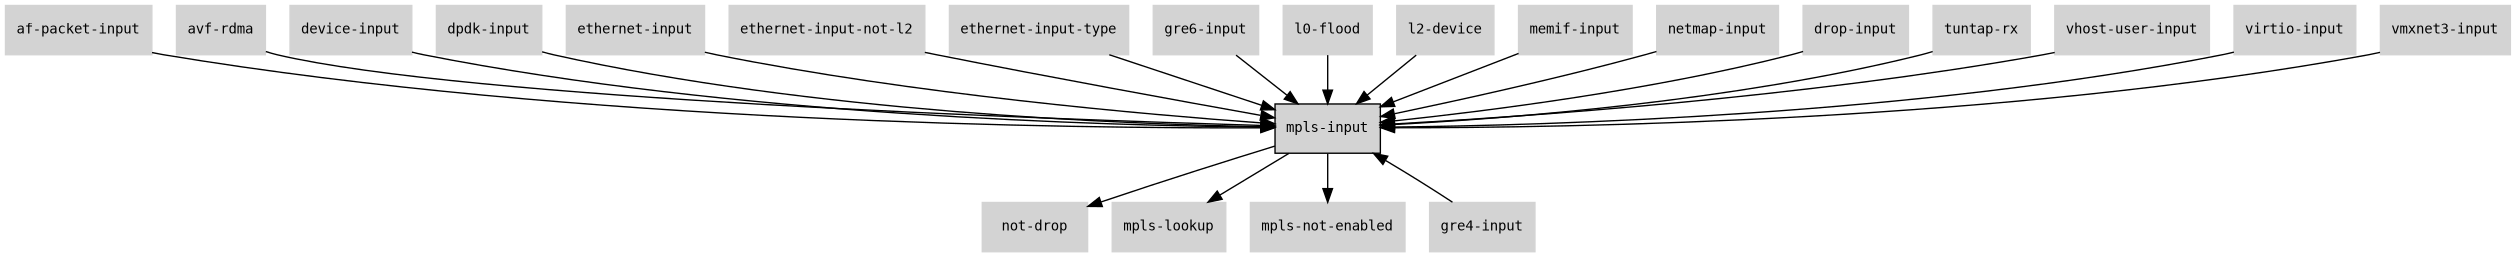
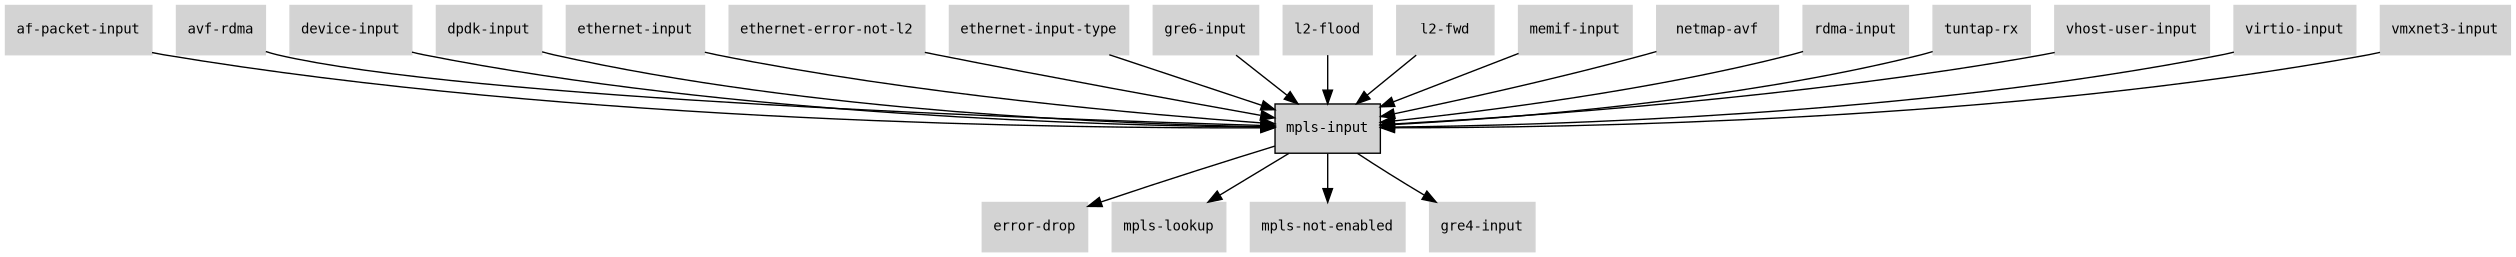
node "ethernet-input-not-l2": label "ethernet-input-not-l2" -> "ethernet-error-not-l2"
node "l0-flood": label "l0-flood" -> "l2-flood"
node "l2-device": label "l2-device" -> "l2-fwd"
node "netmap-input": label "netmap-input" -> "netmap-avf"
node "drop-input": label "drop-input" -> "rdma-input"
edge "gre4-input" -> "mpls-input": reversed
node "not-drop": label "not-drop" -> "error-drop"
